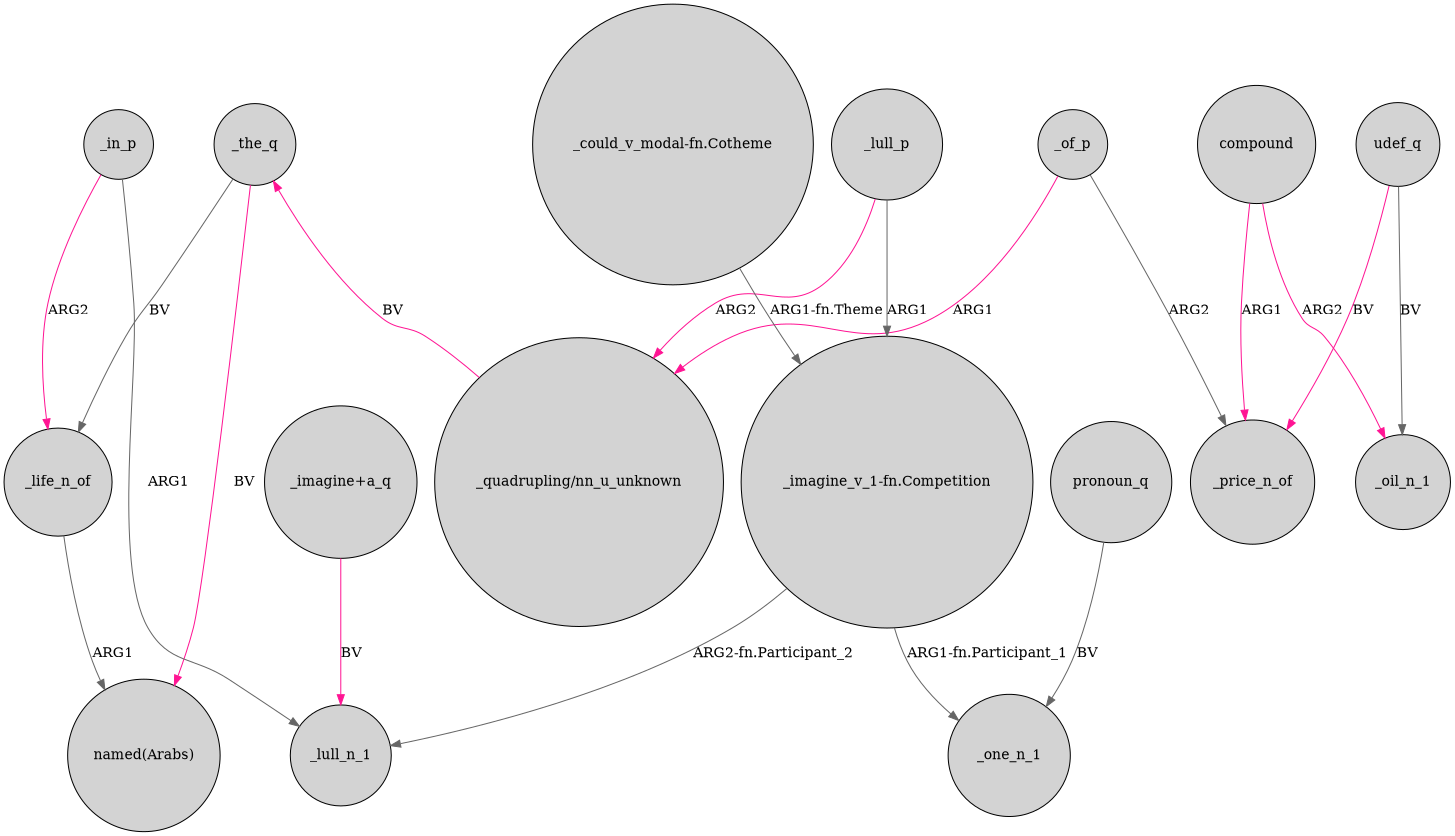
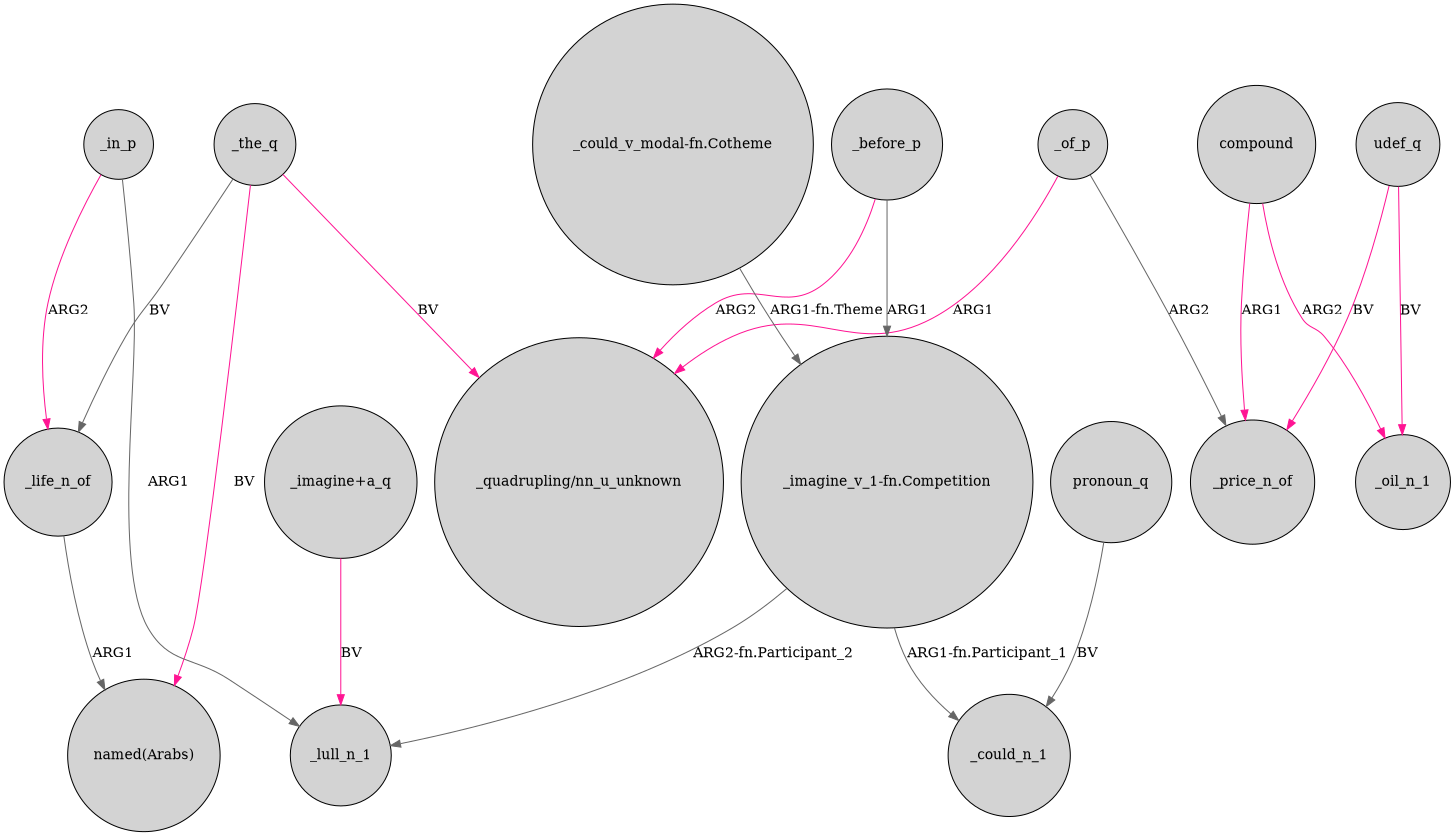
node "_lull_p": label "_lull_p" -> "_before_p"
edge "_quadrupling/nn_u_unknown" -> "_the_q": reversed
edge "udef_q" -> "_oil_n_1": color gray40 -> deeppink
node "_one_n_1": label "_one_n_1" -> "_could_n_1"
